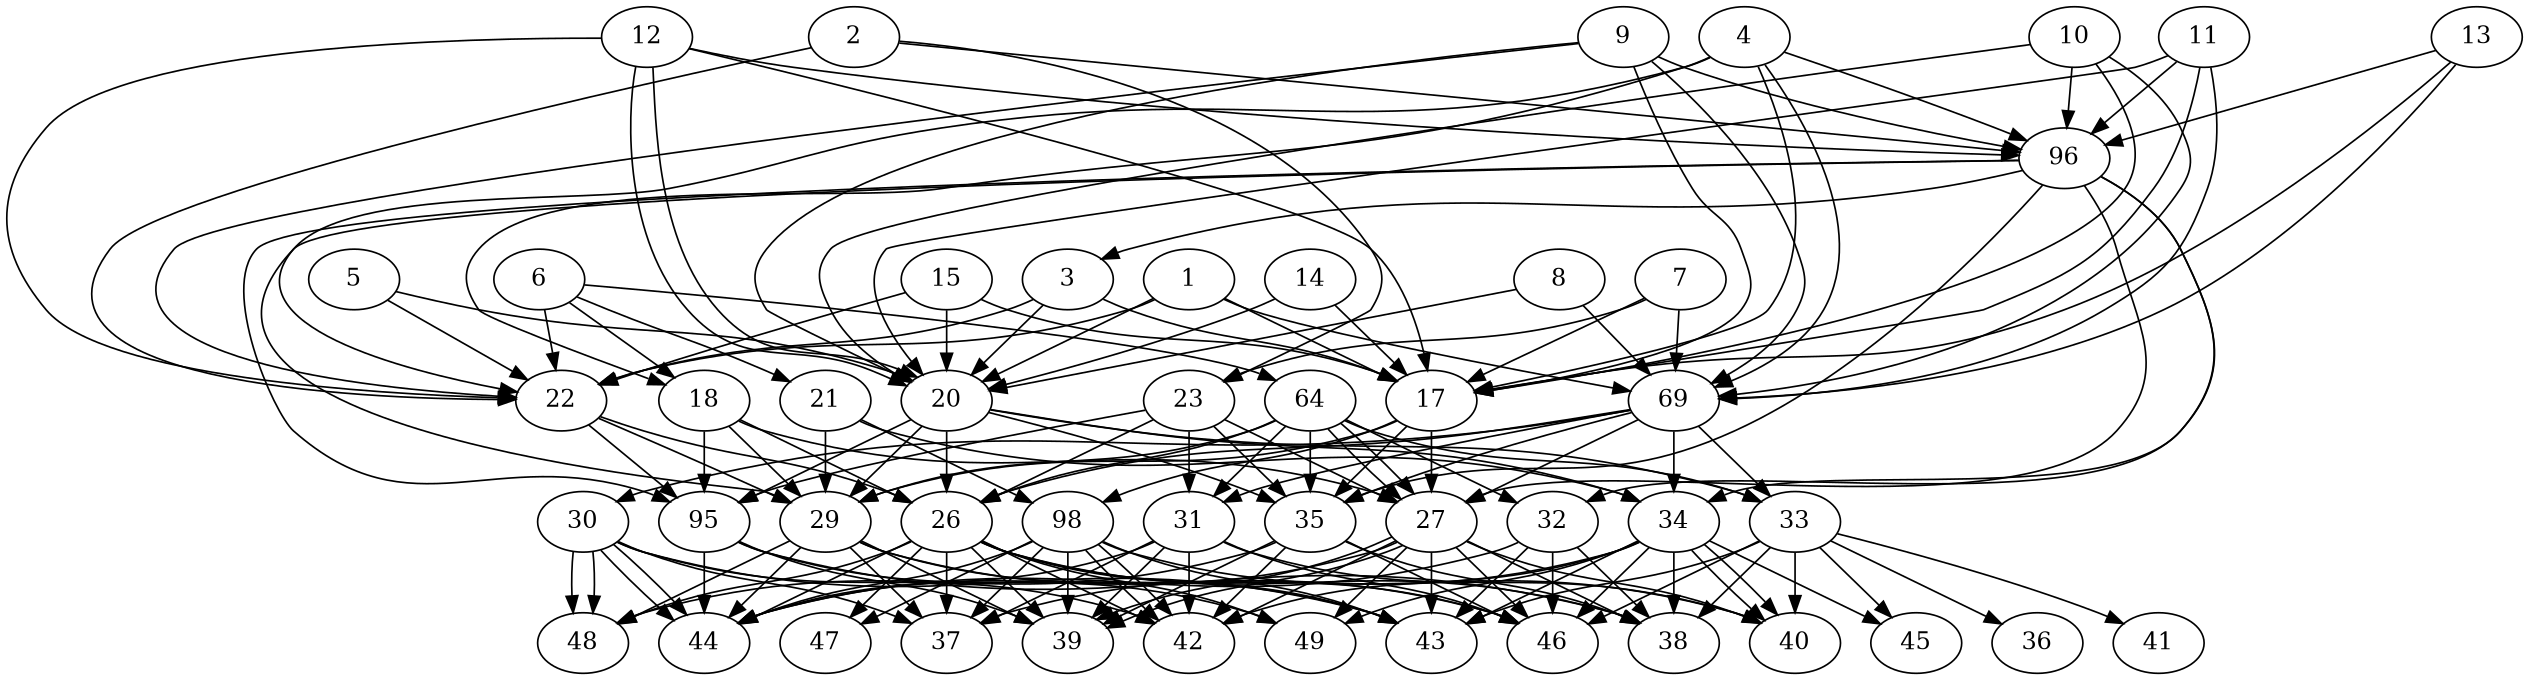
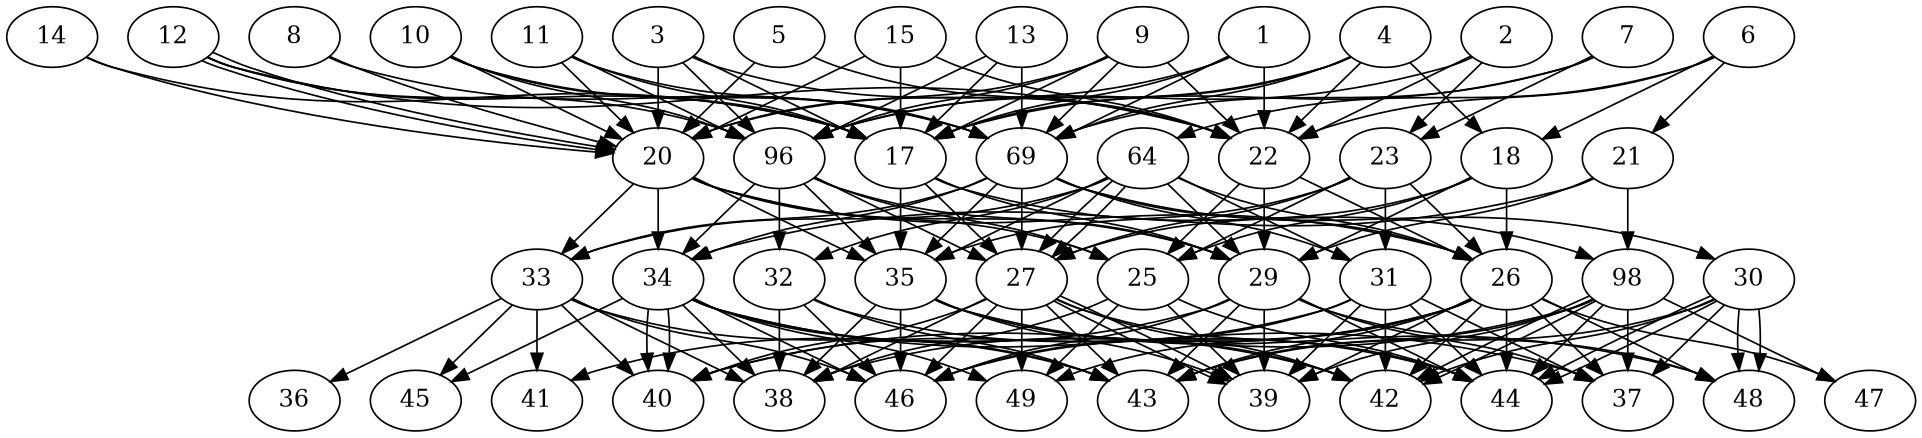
edge "96" -> "3": reversed
edge "29" -> "41": added
node "95": label "95" -> "25"
